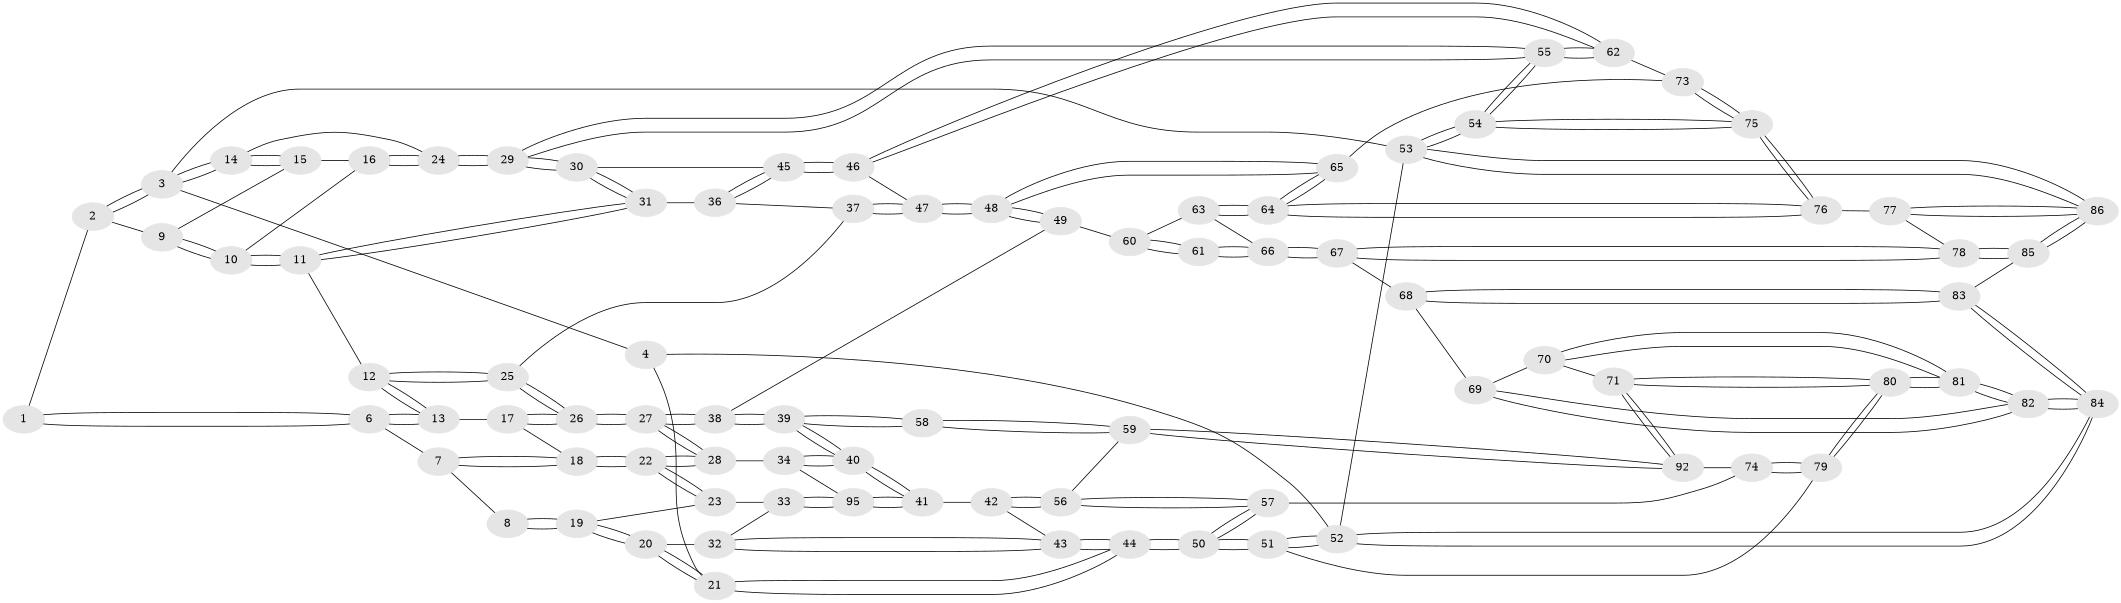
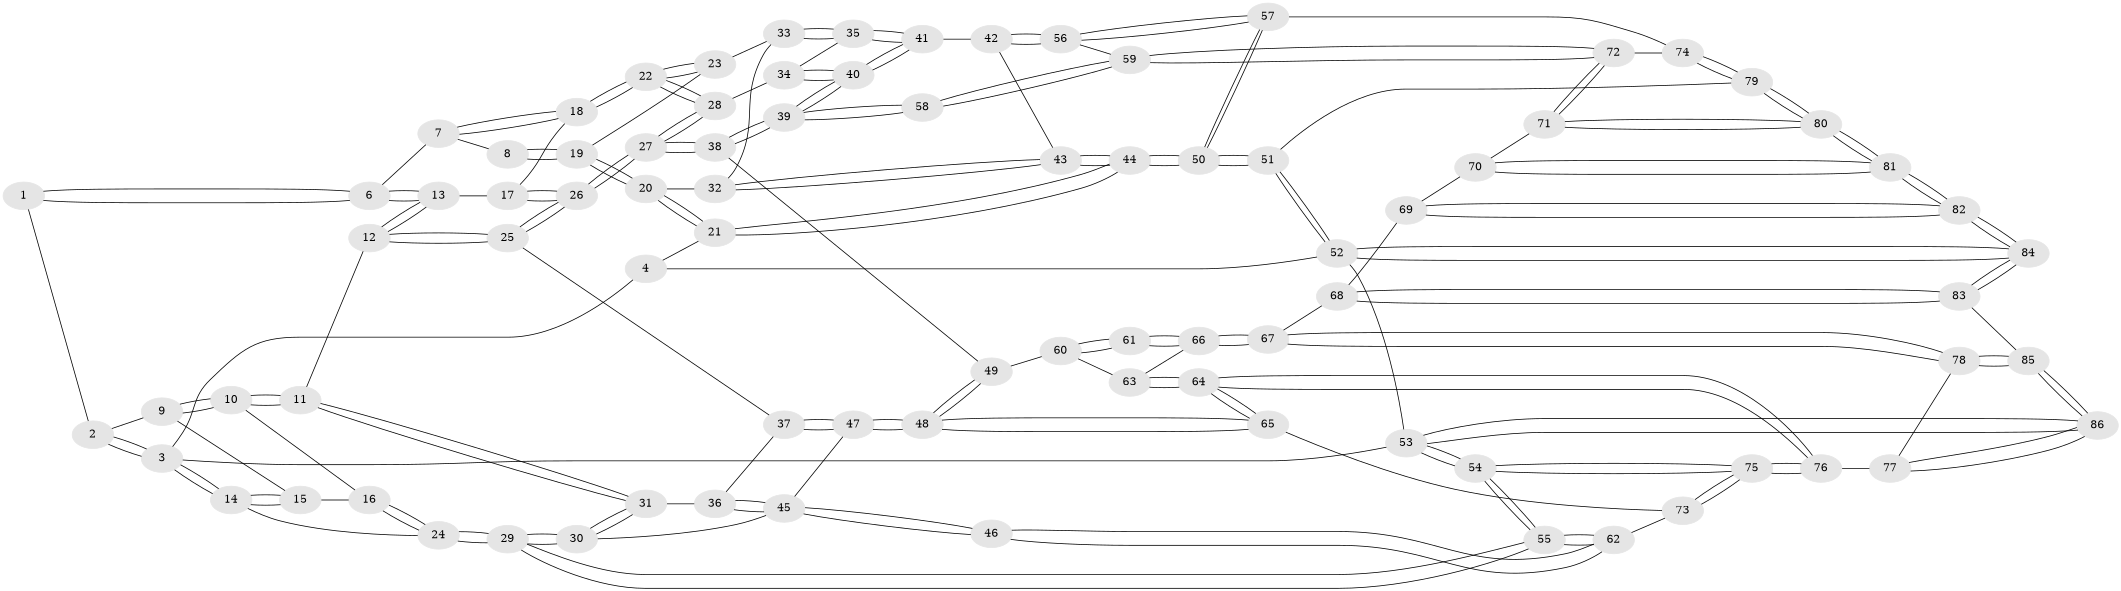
edge "46" -- "47": now "45" -- "47"
node "92": label "92" -> "72"
node "95": label "95" -> "35"
